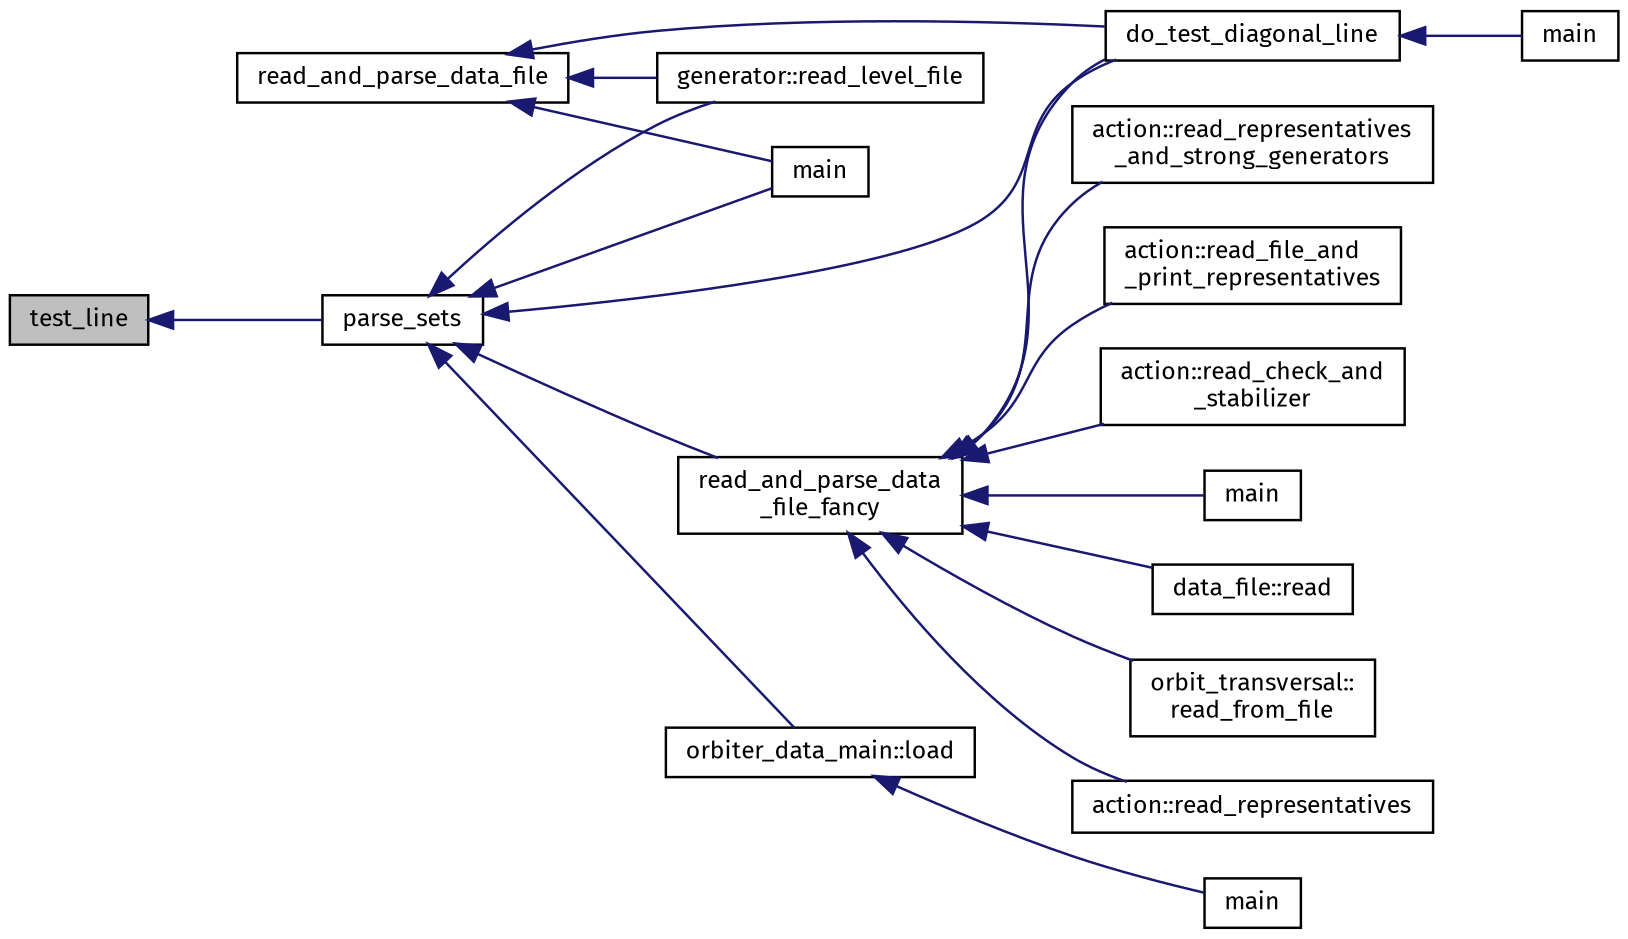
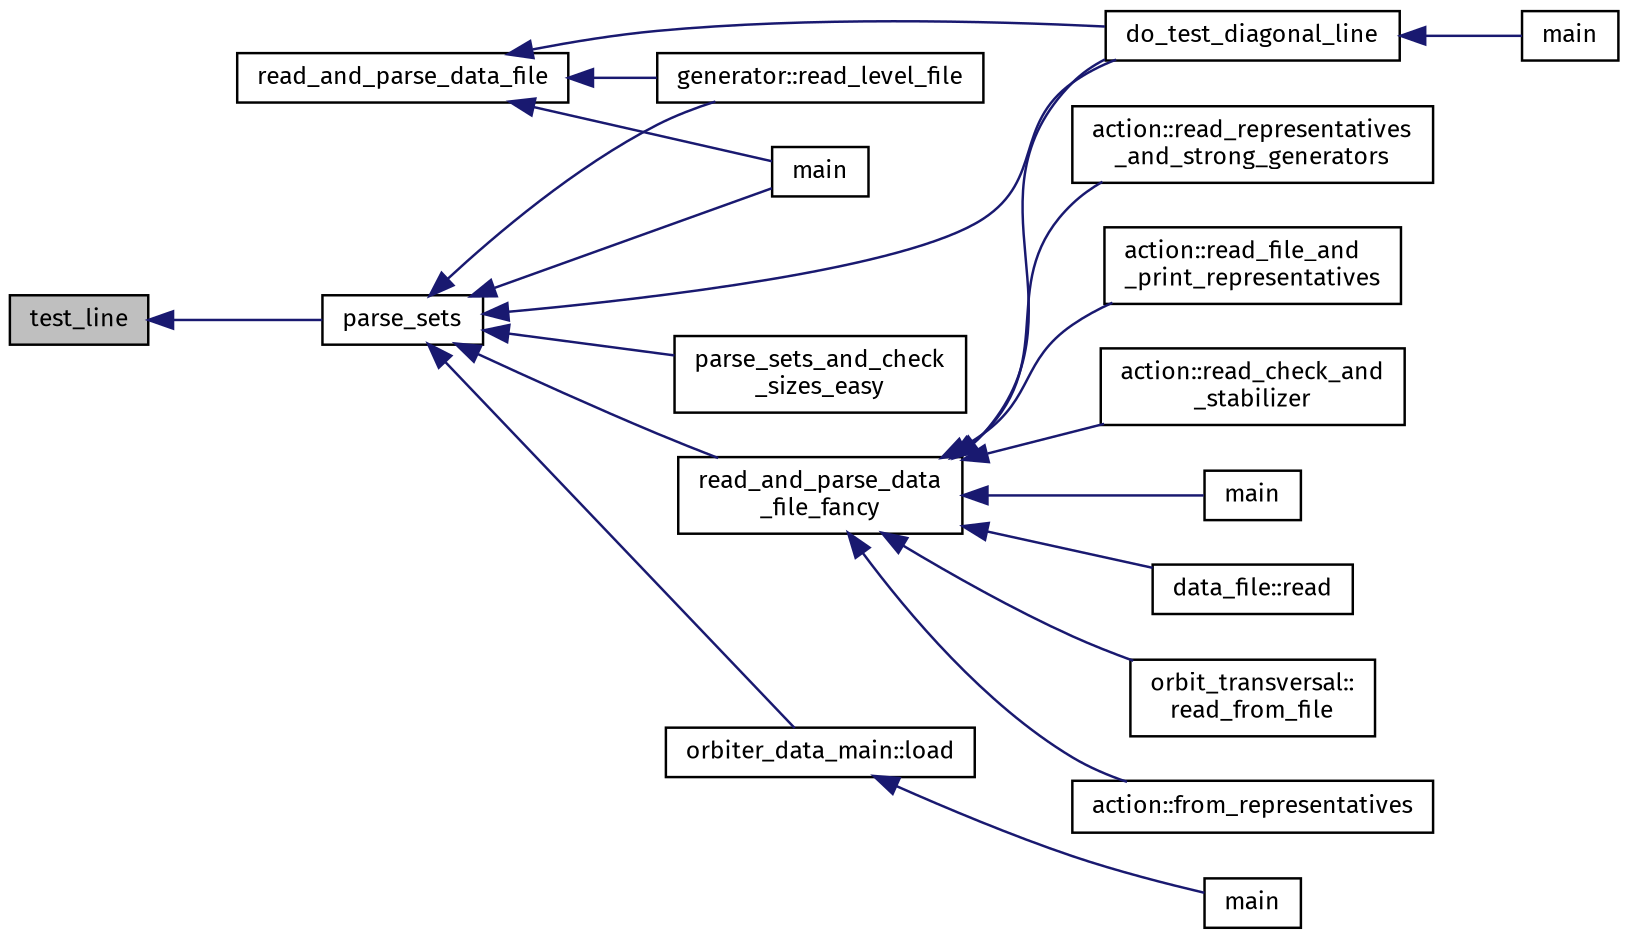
node "parse_sets_and_check _sizes_easy": added
node "action::read_representatives": label "action::read_representatives" -> "action::from_representatives"
